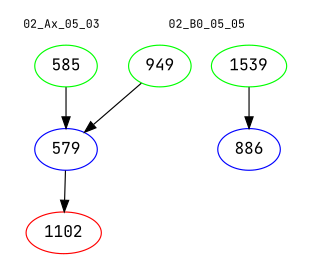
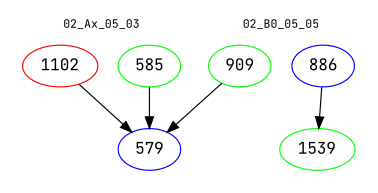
node "949": label "949" -> "909"
edge "1539" -> "886": reversed
edge "579" -> "1102": reversed
